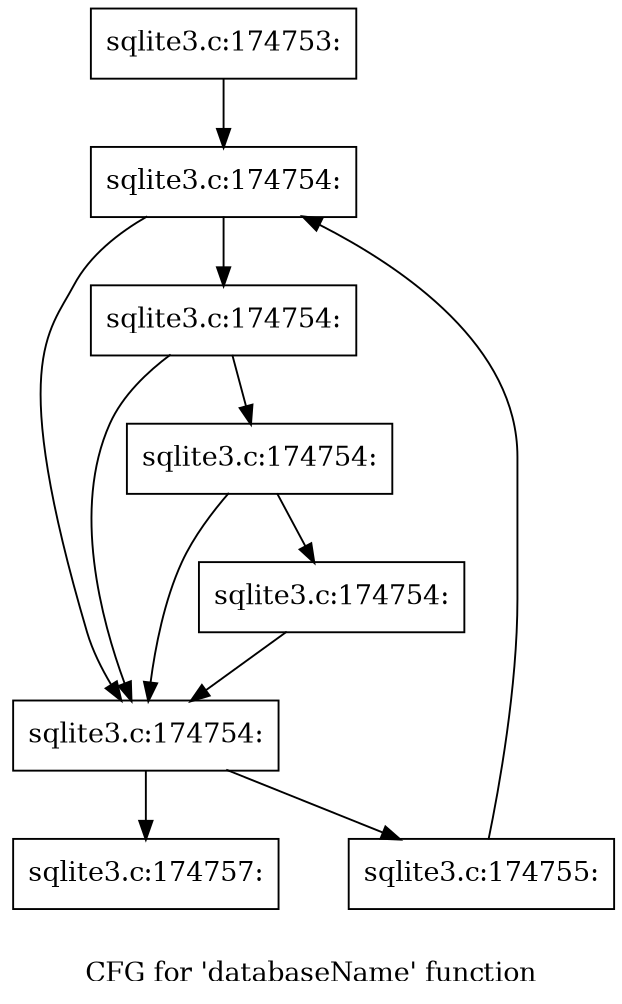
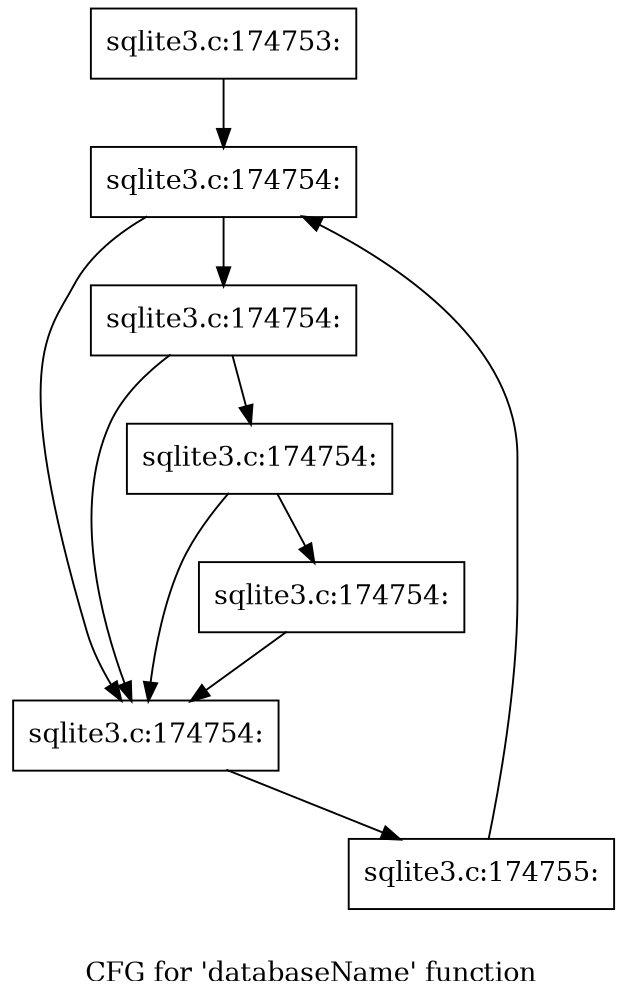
node "sqlite3.c:174757:": removed
